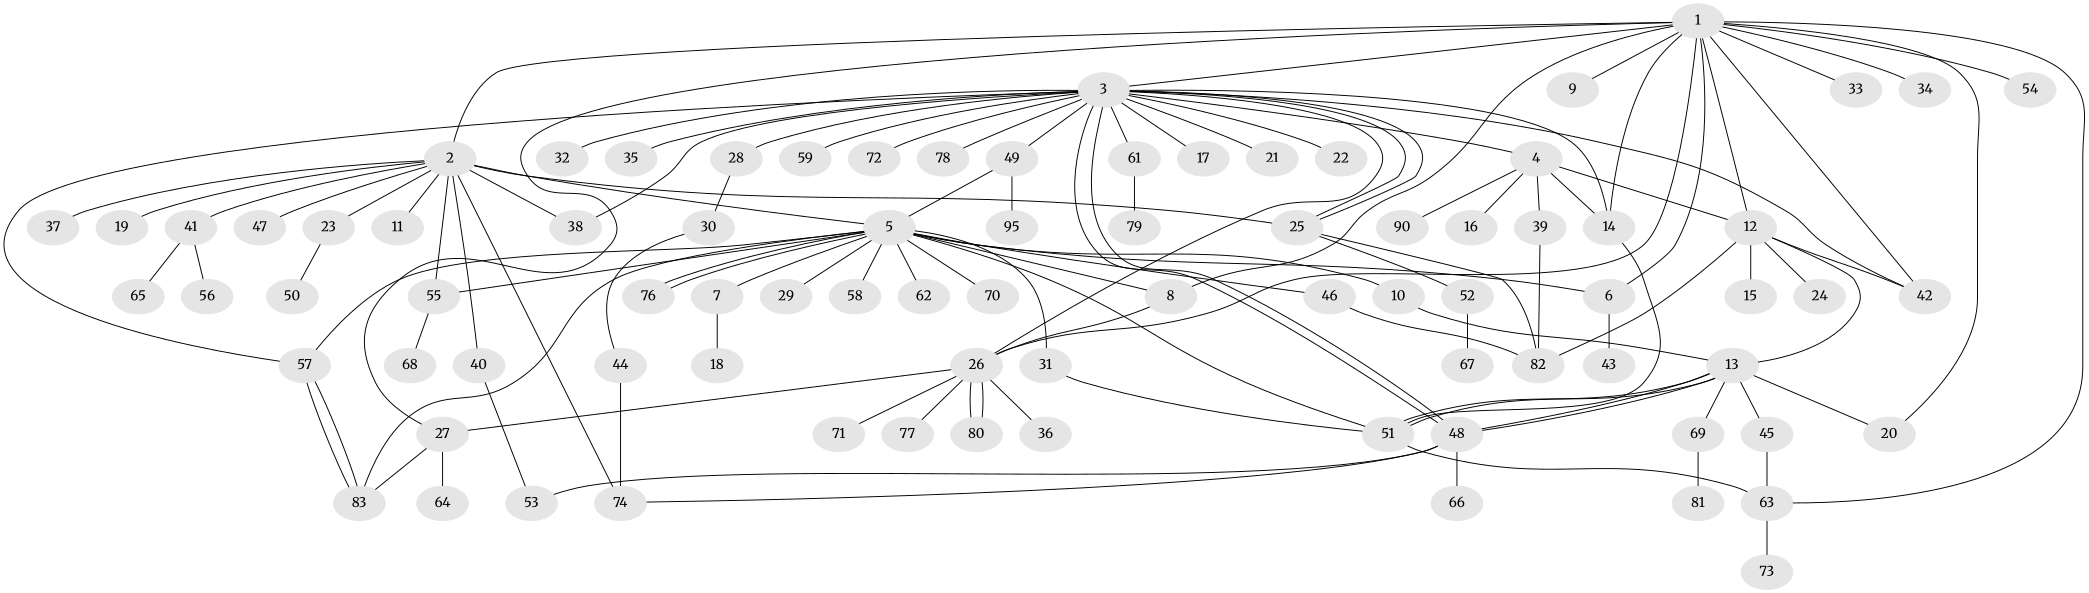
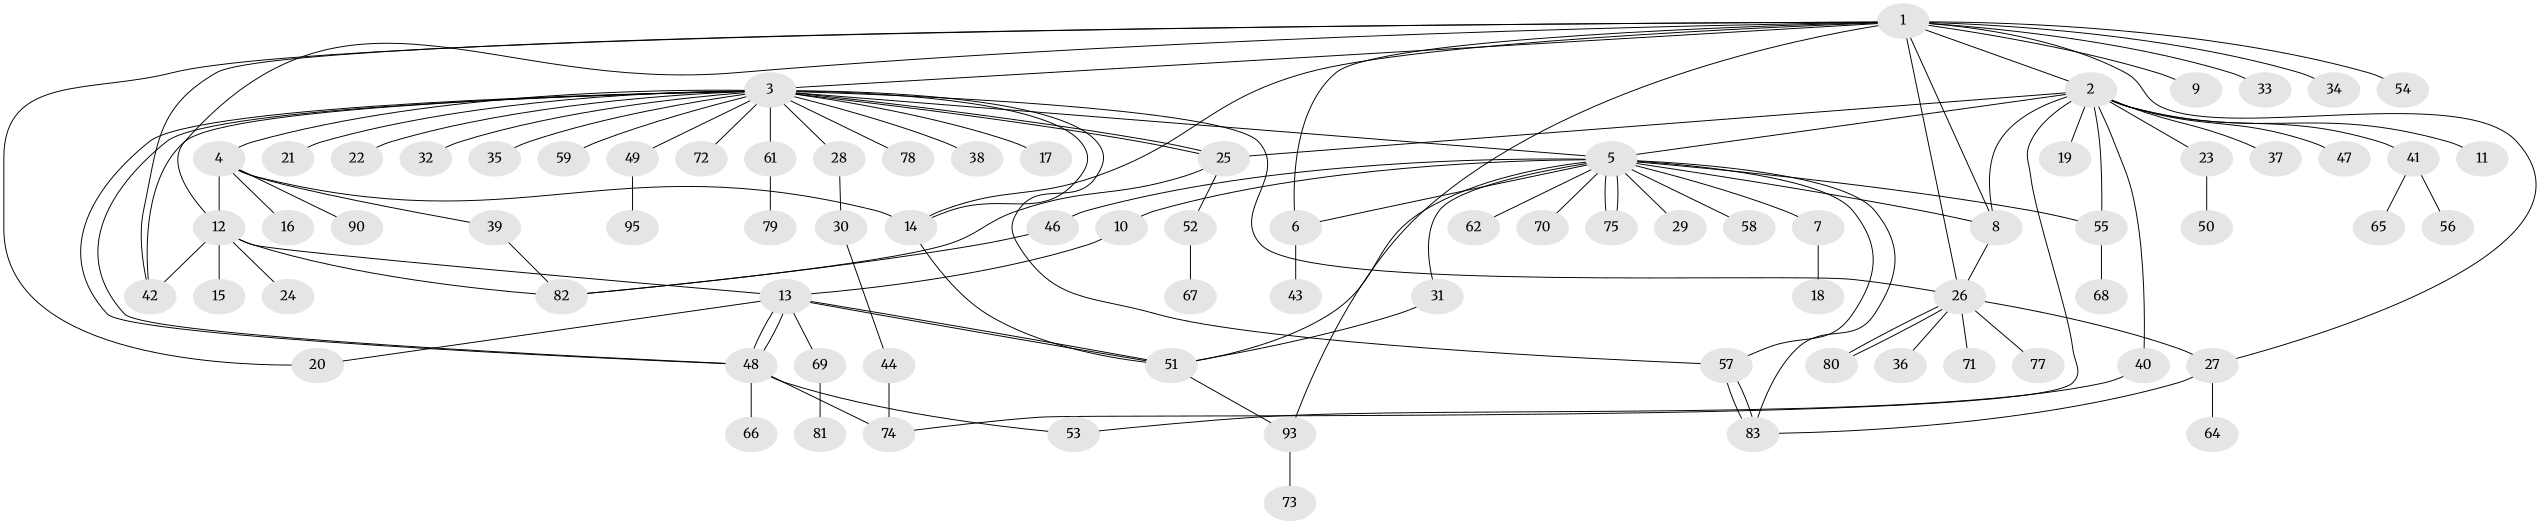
edge "49" -- "5": now "3" -- "5"
edge "2" -- "38": now "2" -- "8"
node "76": label "76" -> "75"
node "45": removed
node "63": label "63" -> "93"
